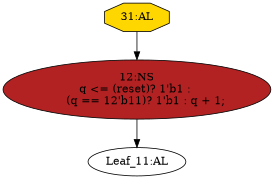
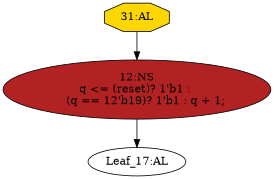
node "12:NS q <= (reset)? 1'b1 : (q == 12'b11)? 1'b1 : q + 1;": label "12:NS q <= (reset)? 1'b1 : (q == 12'b11)? 1'b1 : q + 1;" -> "12:NS q <= (reset)? 1'b1 : (q == 12'b19)? 1'b1 : q + 1;"
node "Leaf_11:AL": label "Leaf_11:AL" -> "Leaf_17:AL"
